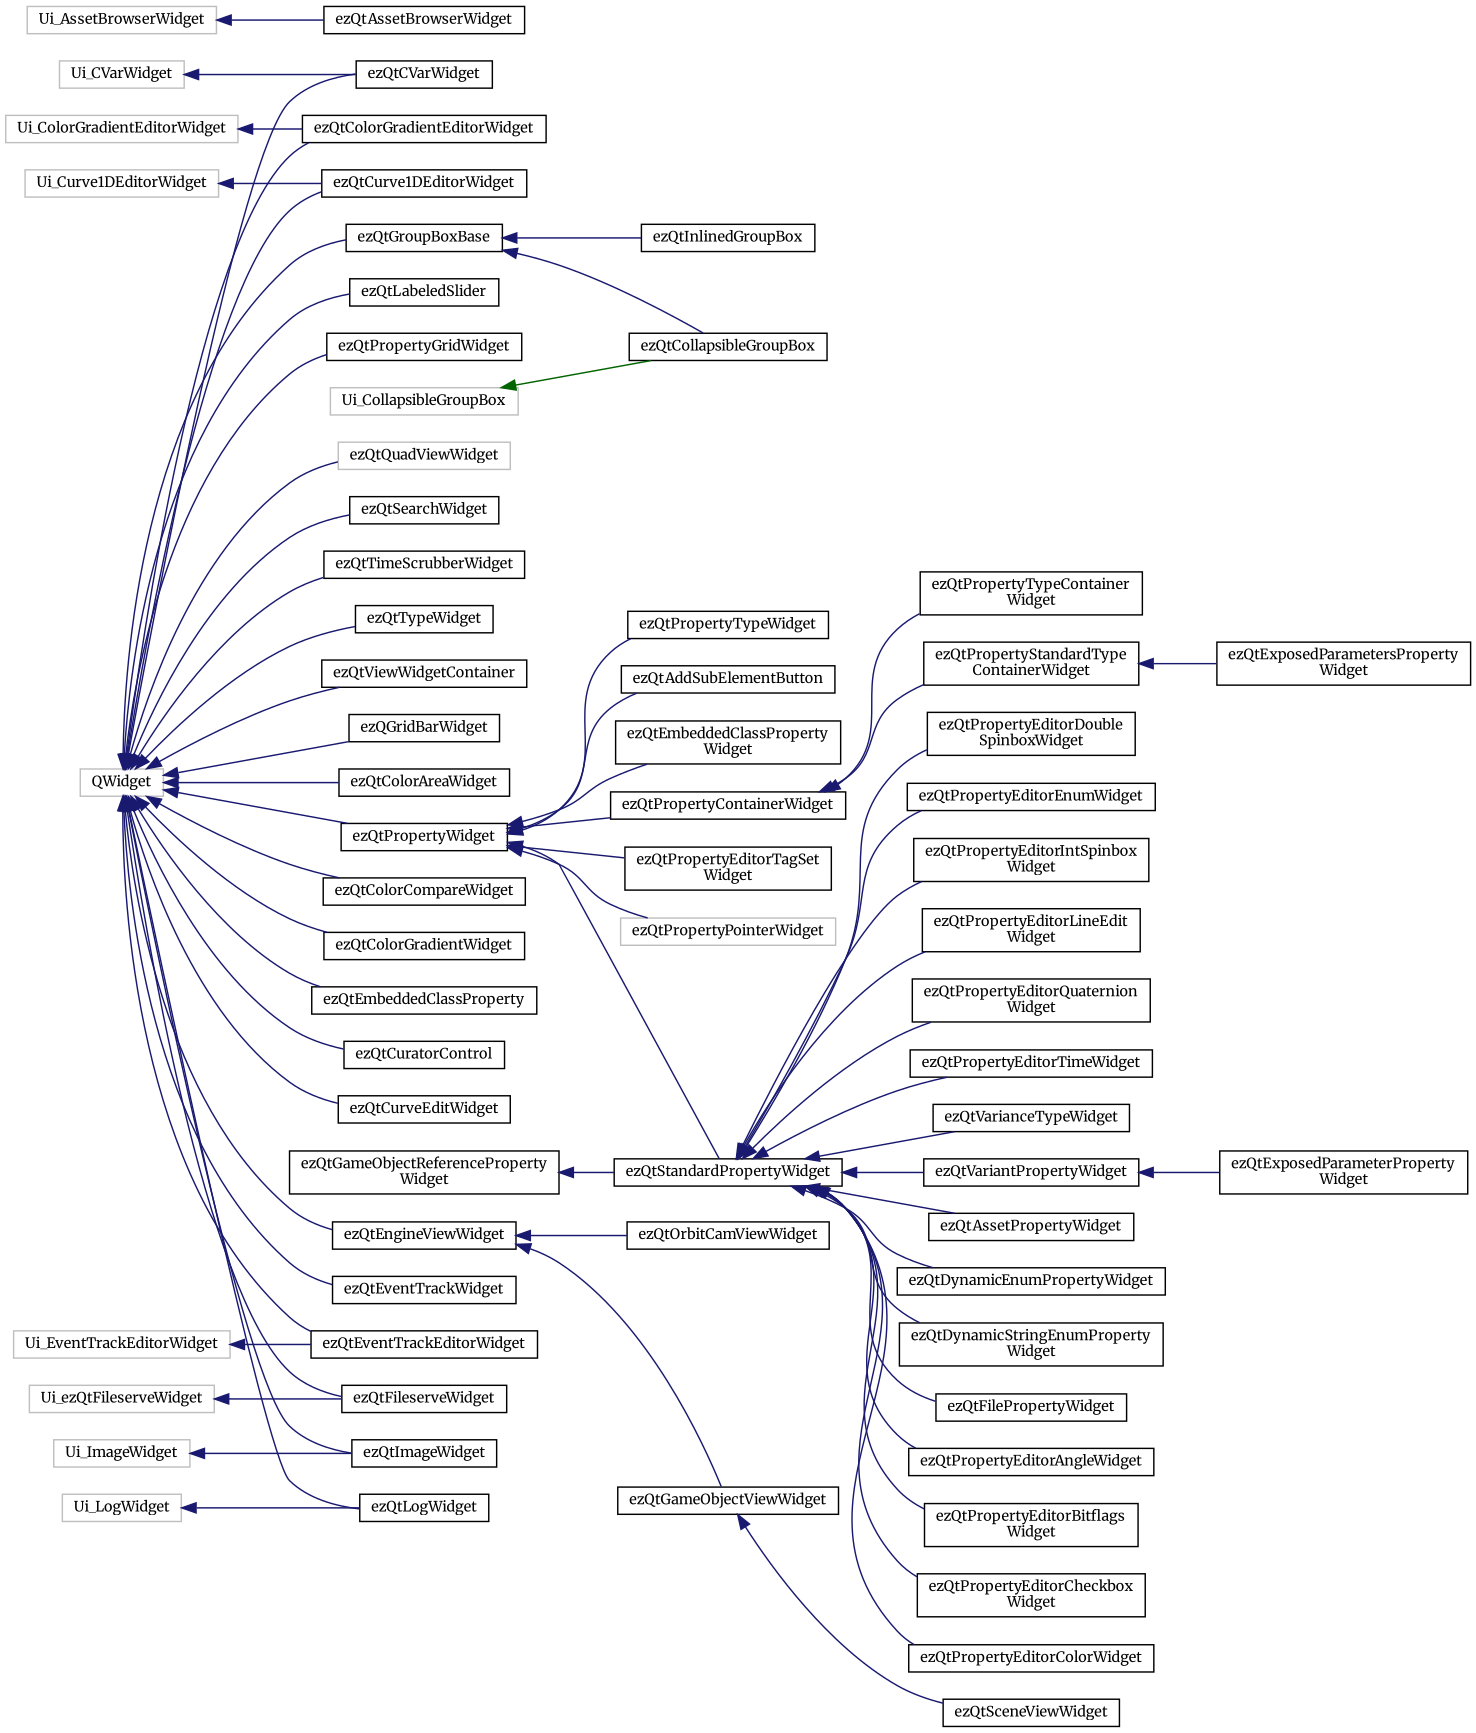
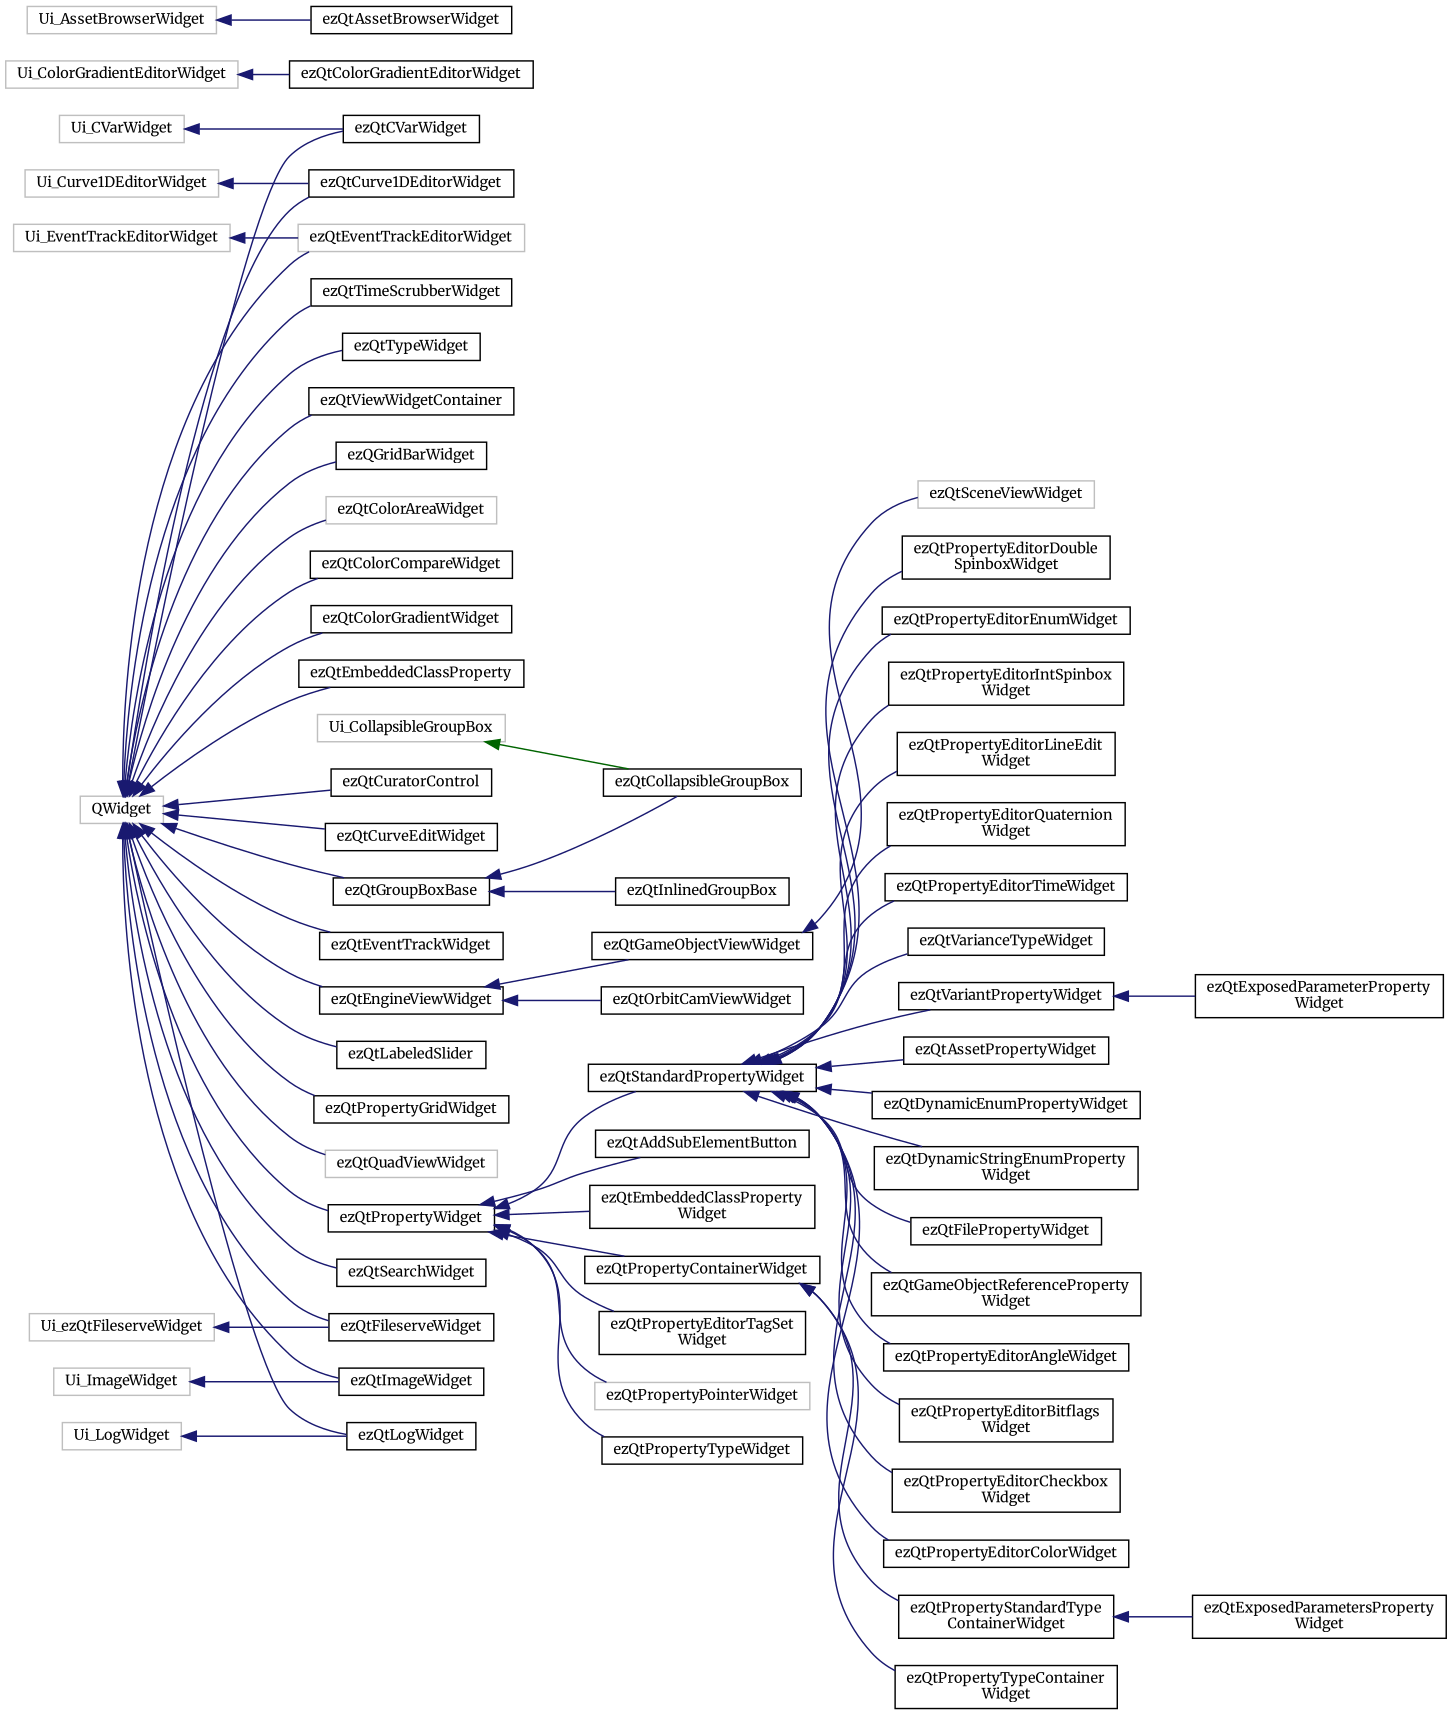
edge "ezQtColorGradientEditorWidget" -> "QWidget": removed
node "ezQtColorAreaWidget": color black -> grey75
edge "ezQtStandardPropertyWidget" -> "ezQtGameObjectReferenceProperty Widget": reversed
node "ezQtEventTrackEditorWidget": color black -> grey75
node "ezQtSceneViewWidget": color black -> grey75
